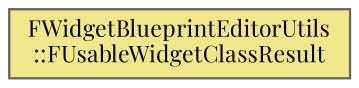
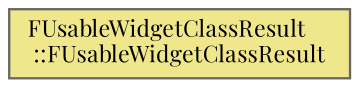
node "FWidgetBlueprintEditorUtils ::FUsableWidgetClassResult": label "FWidgetBlueprintEditorUtils ::FUsableWidgetClassResult" -> "FUsableWidgetClassResult ::FUsableWidgetClassResult"
